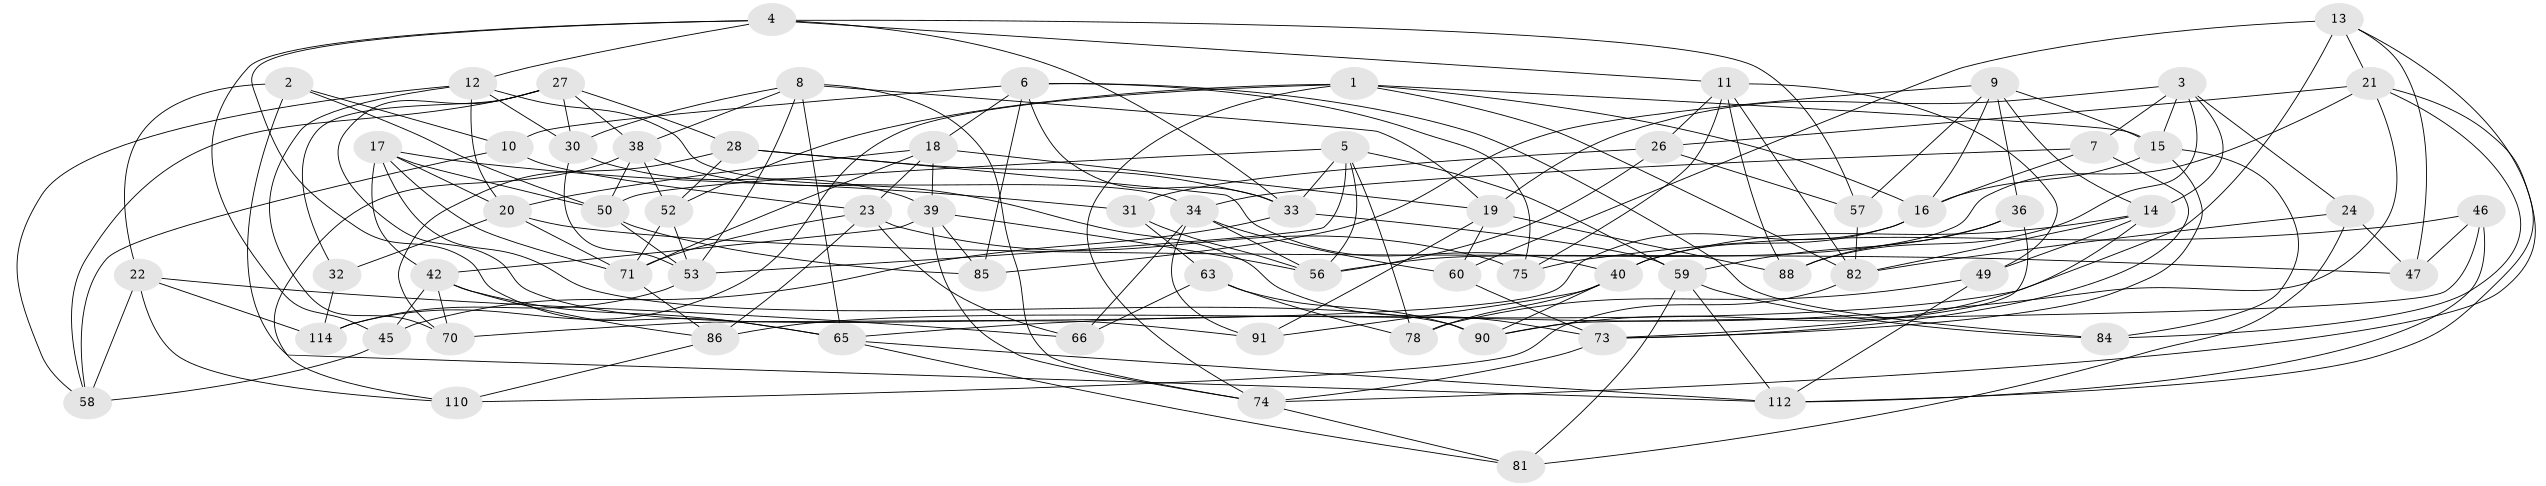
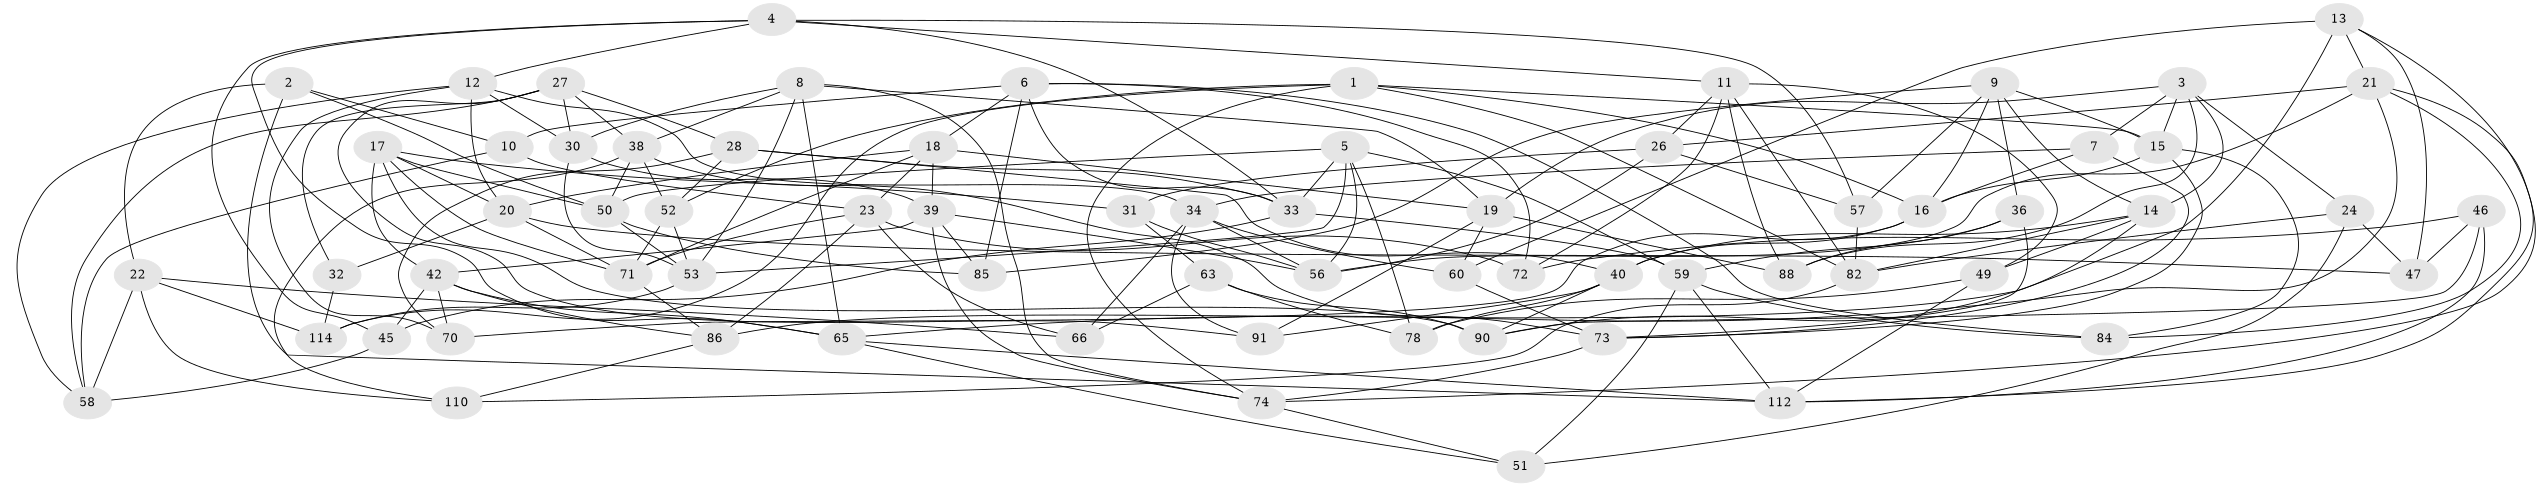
node "75": label "75" -> "72"
node "81": label "81" -> "51"
